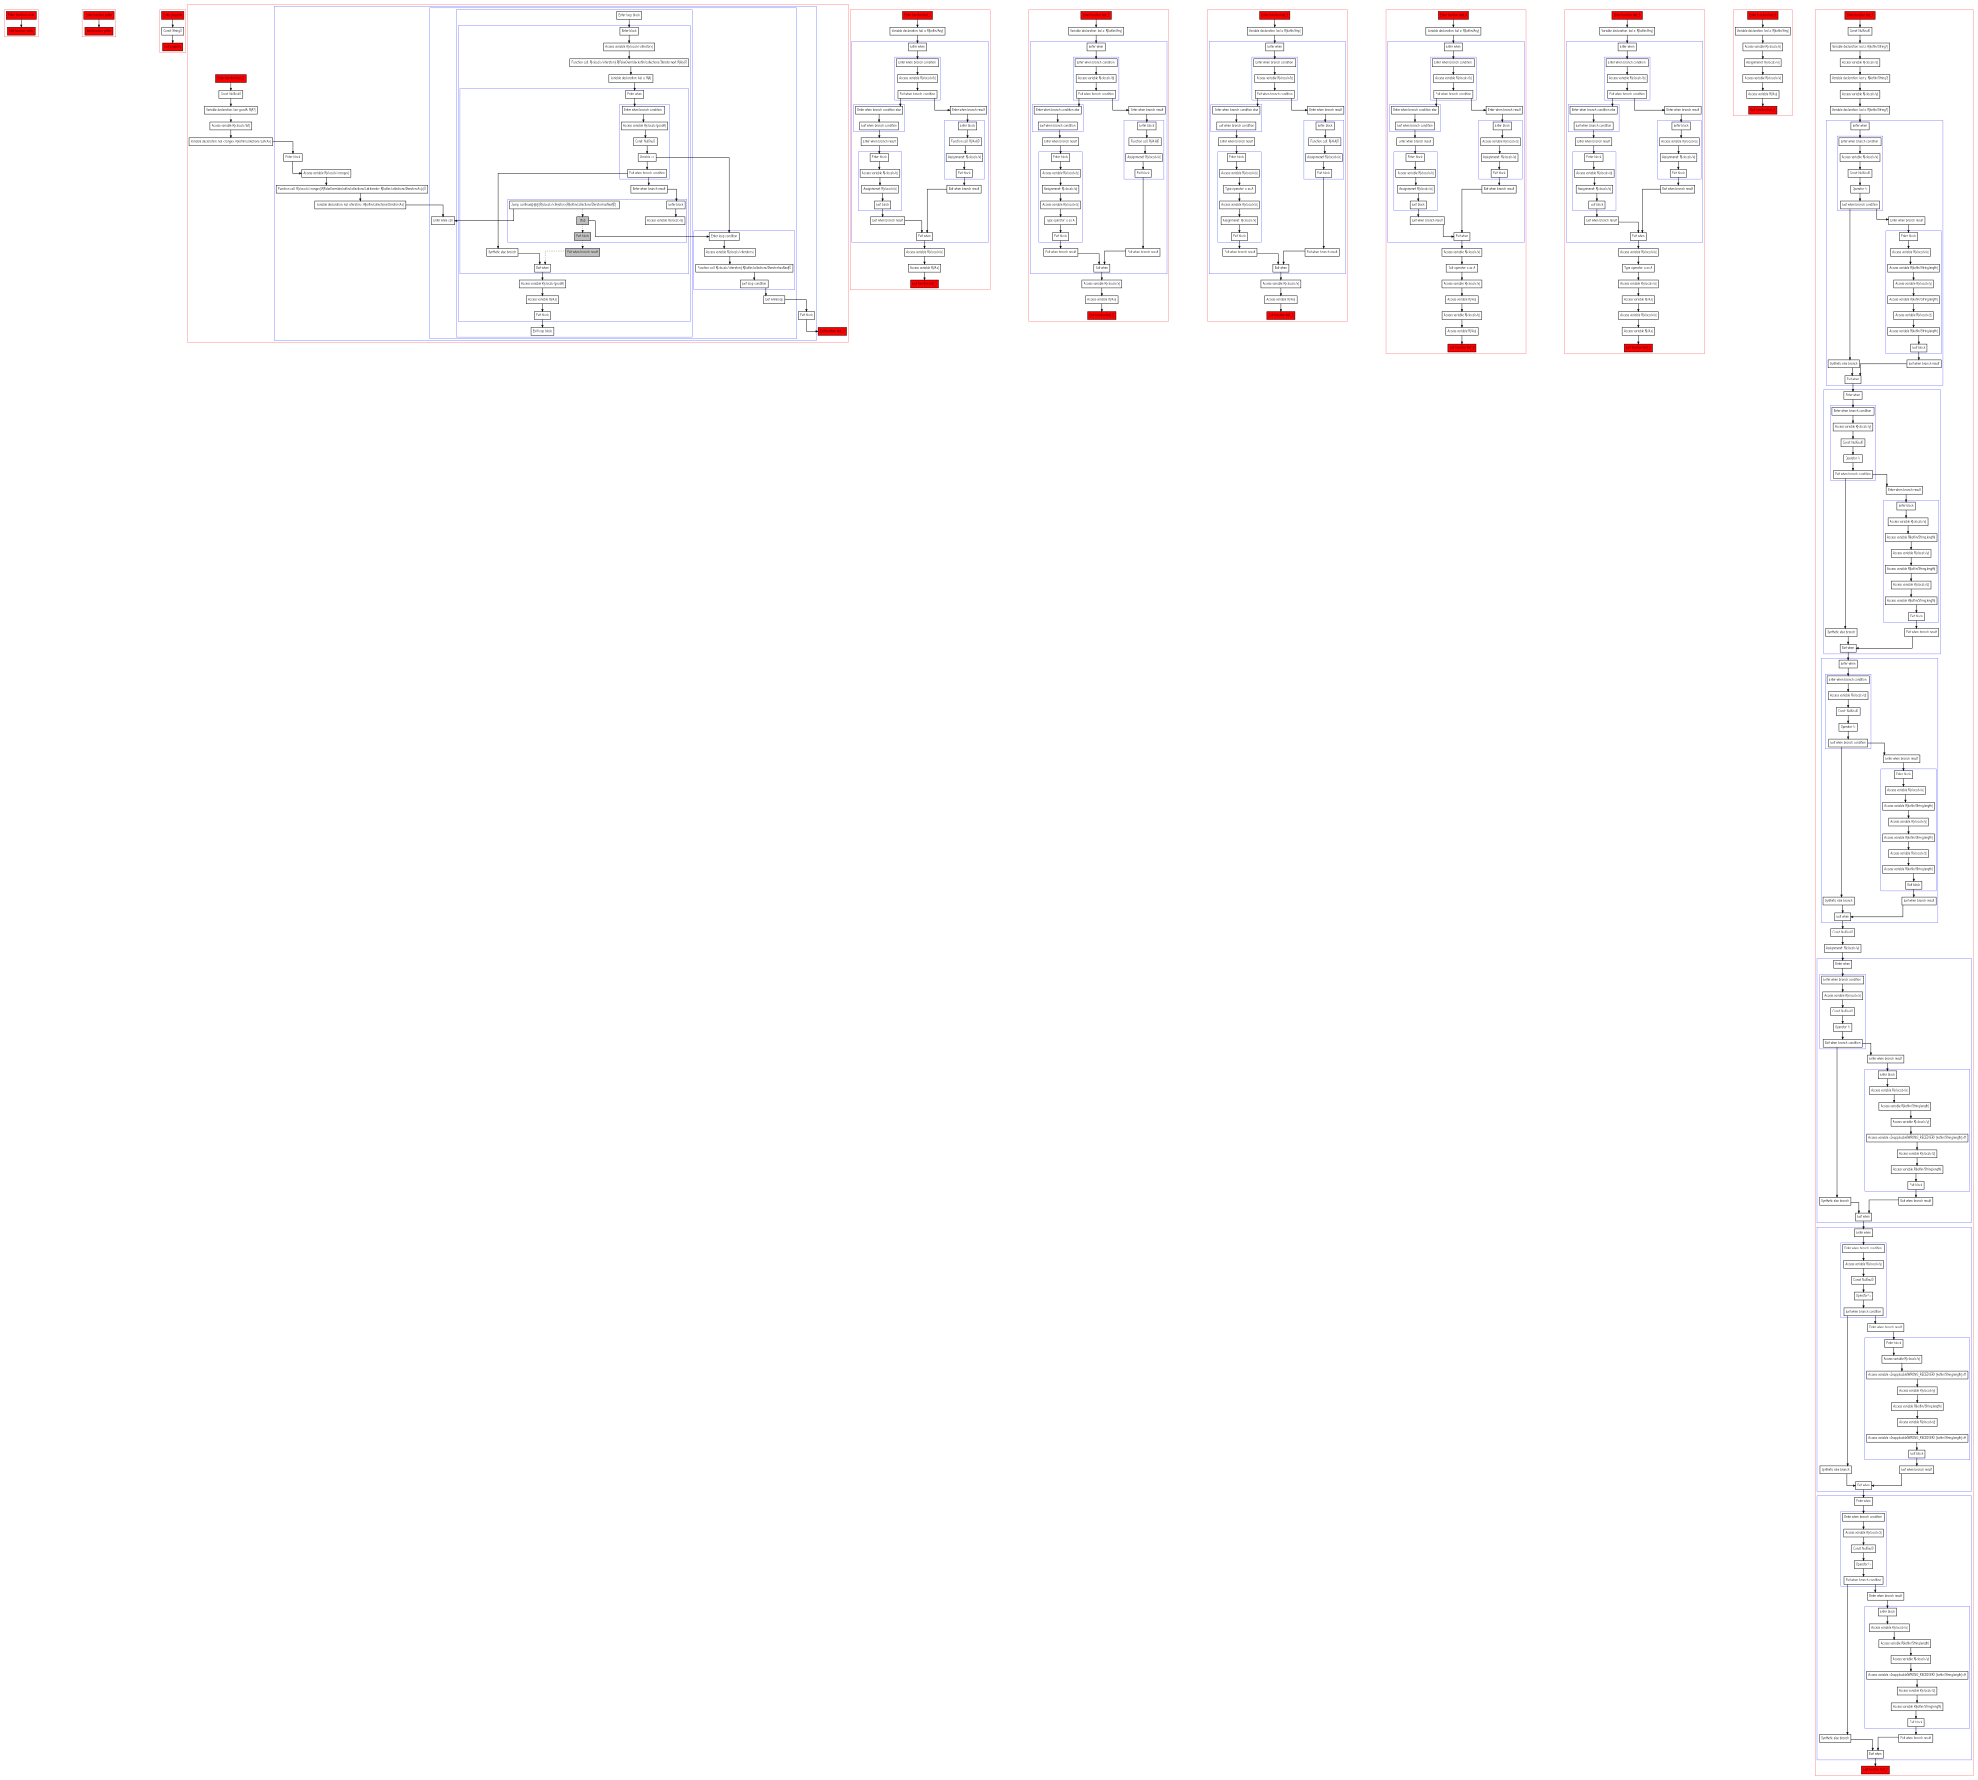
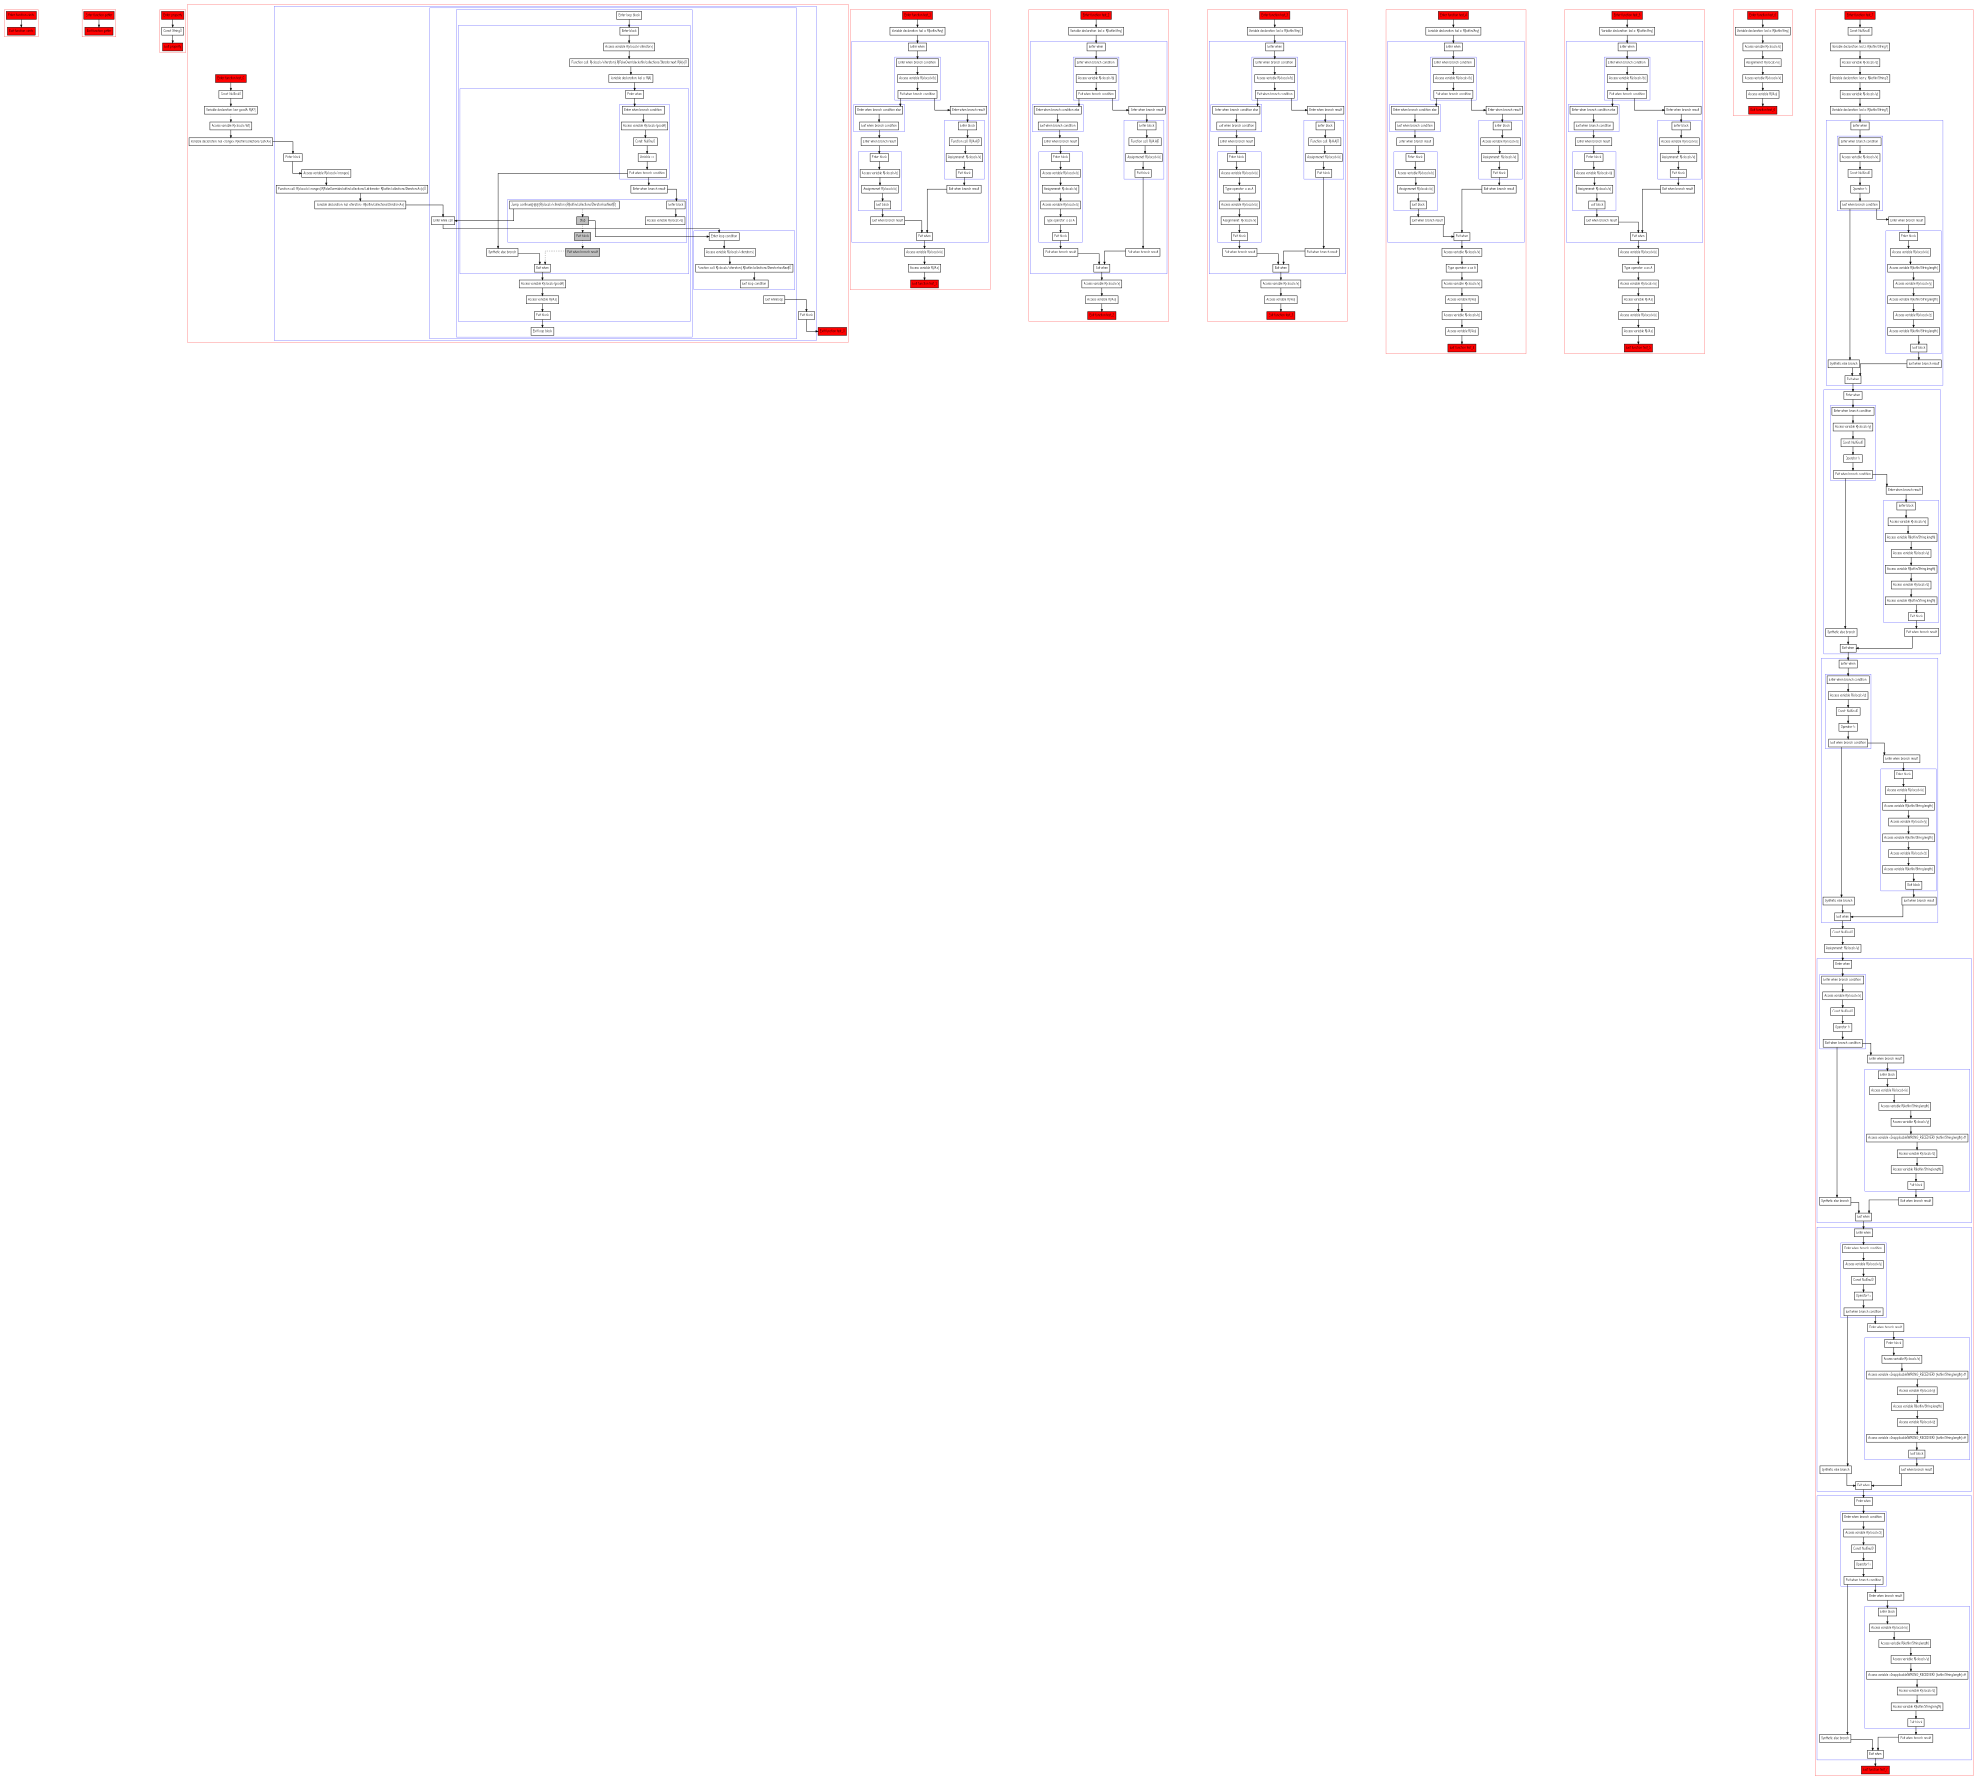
edge "Variable ==" -> "Enter loop condition": now "Enter while call" -> "Enter loop condition"
node "Exit operator: x as A": label "Exit operator: x as A" -> "Type operator: x as A"
edge "Exit loop condition" -> "Exit whileloop": removed
